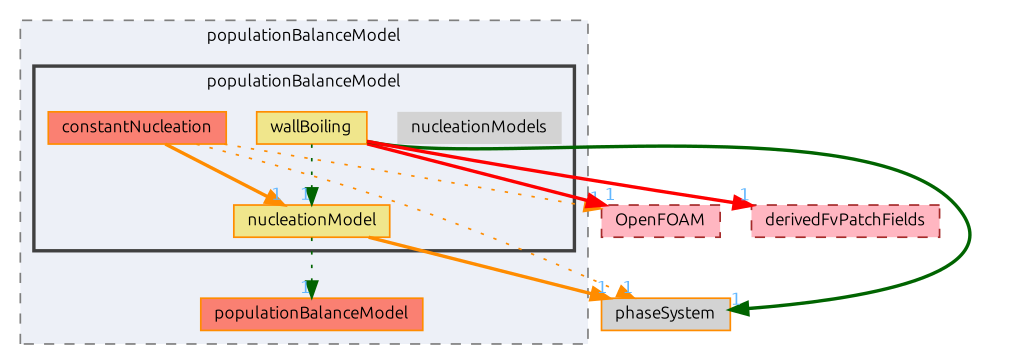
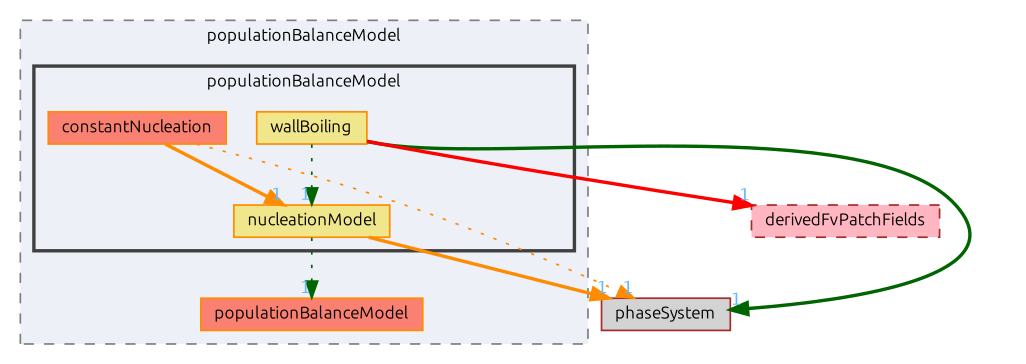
node "nucleationModels": removed
node "OpenFOAM": removed
node "phaseSystem": color darkorange -> brown
